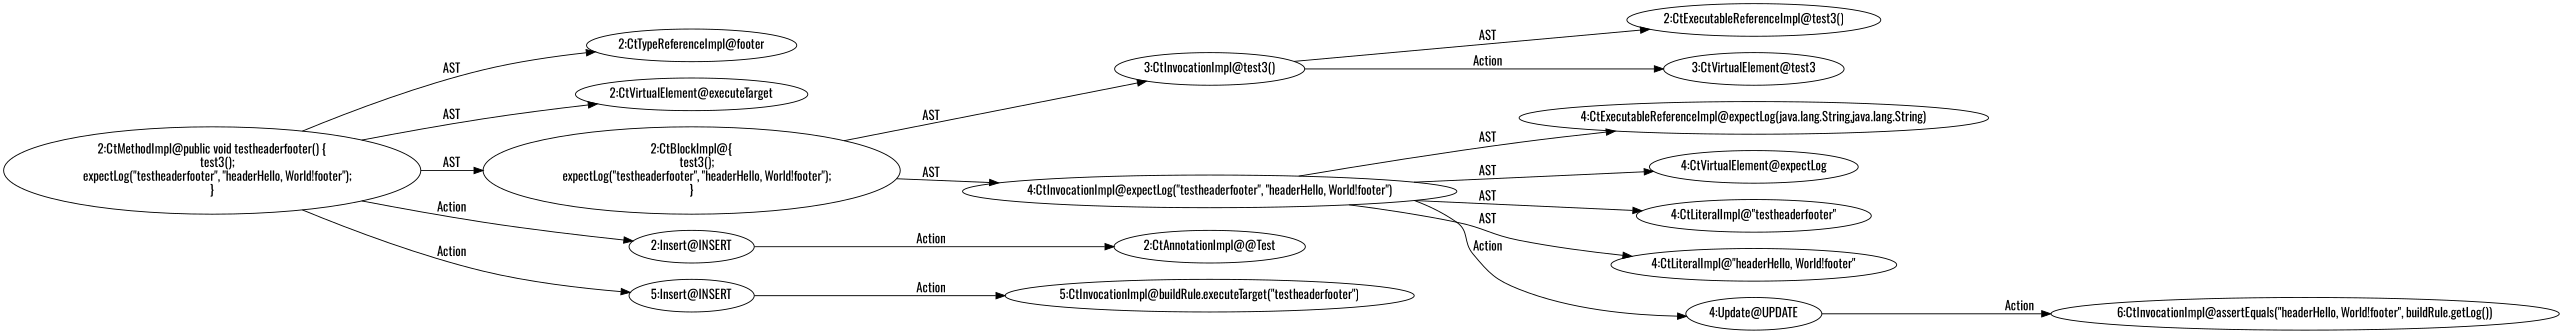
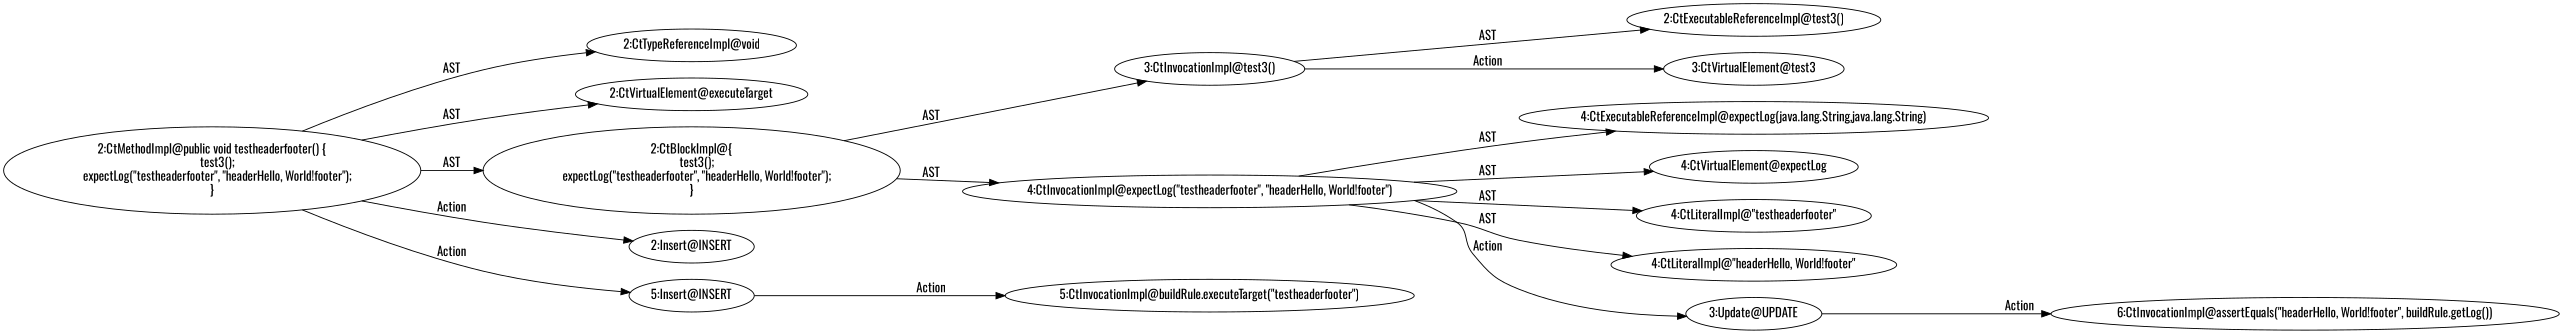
node "2:CtTypeReferenceImpl@footer": label "2:CtTypeReferenceImpl@footer" -> "2:CtTypeReferenceImpl@void"
node "2:CtAnnotationImpl@@Test": removed
node "4:Update@UPDATE": label "4:Update@UPDATE" -> "3:Update@UPDATE"
